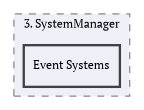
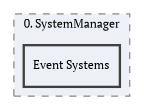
cluster "3. SystemManager": label "3. SystemManager" -> "0. SystemManager"
